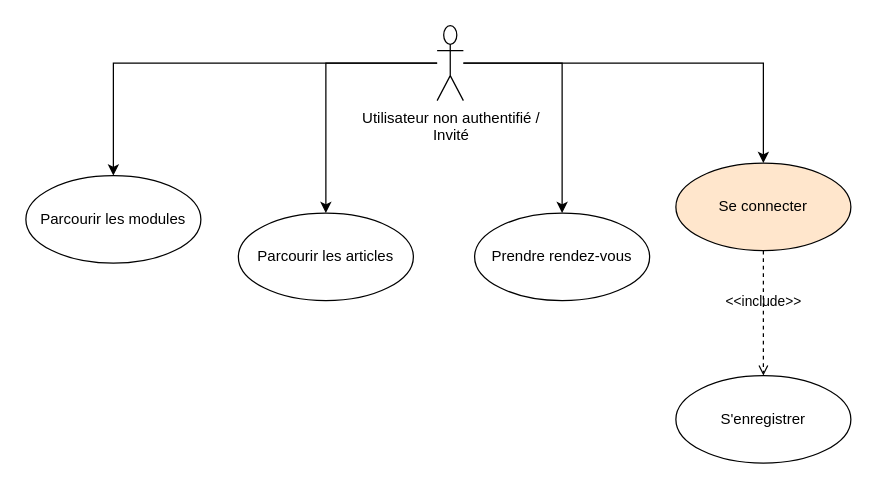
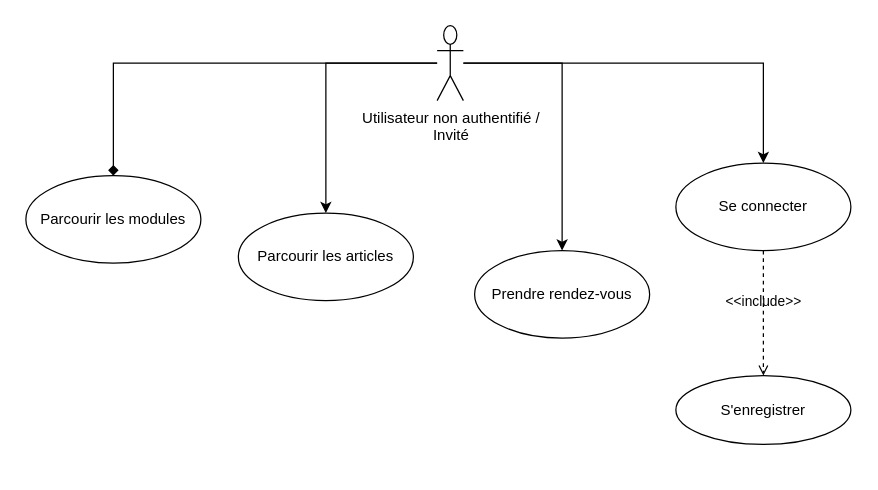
edge "Utilisateur non authentifié / Invité" -> "Parcourir les modules": arrowhead classic -> diamond
node "Se connecter": fillcolor #ffe6cc -> #ffffff
node "Prendre rendez-vous": moved (562, 257) -> (562, 294)
node "S'enregistrer": size 175x88 -> 175x69
